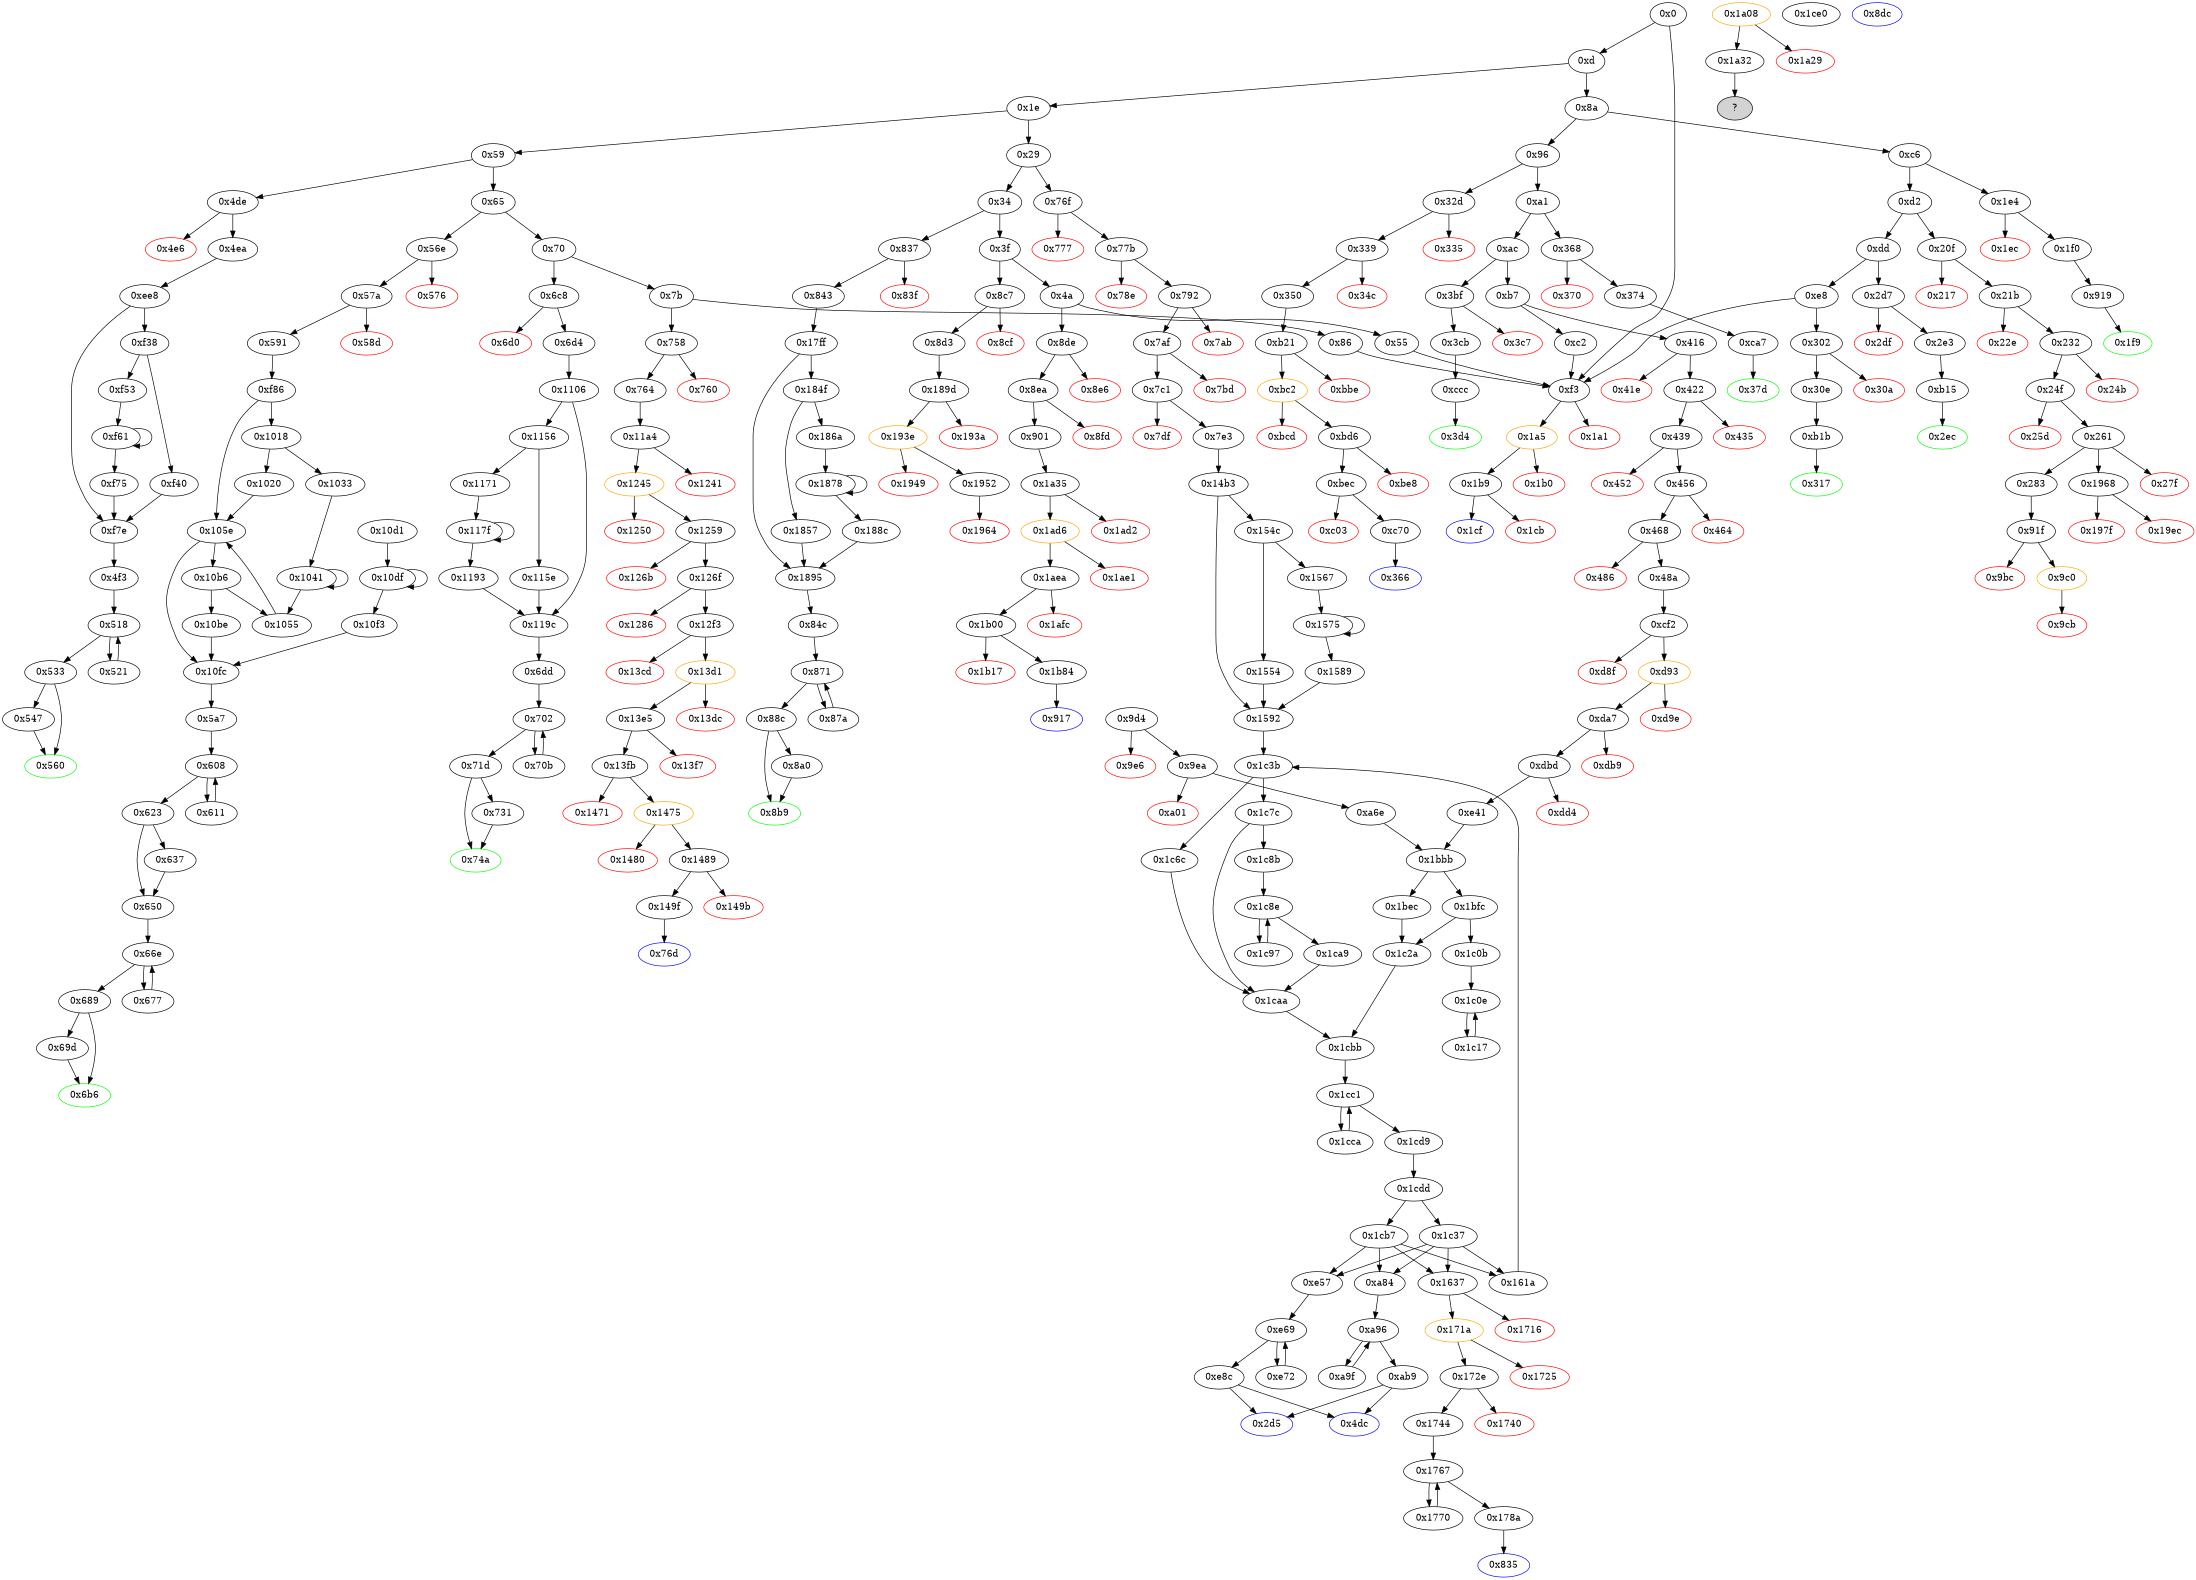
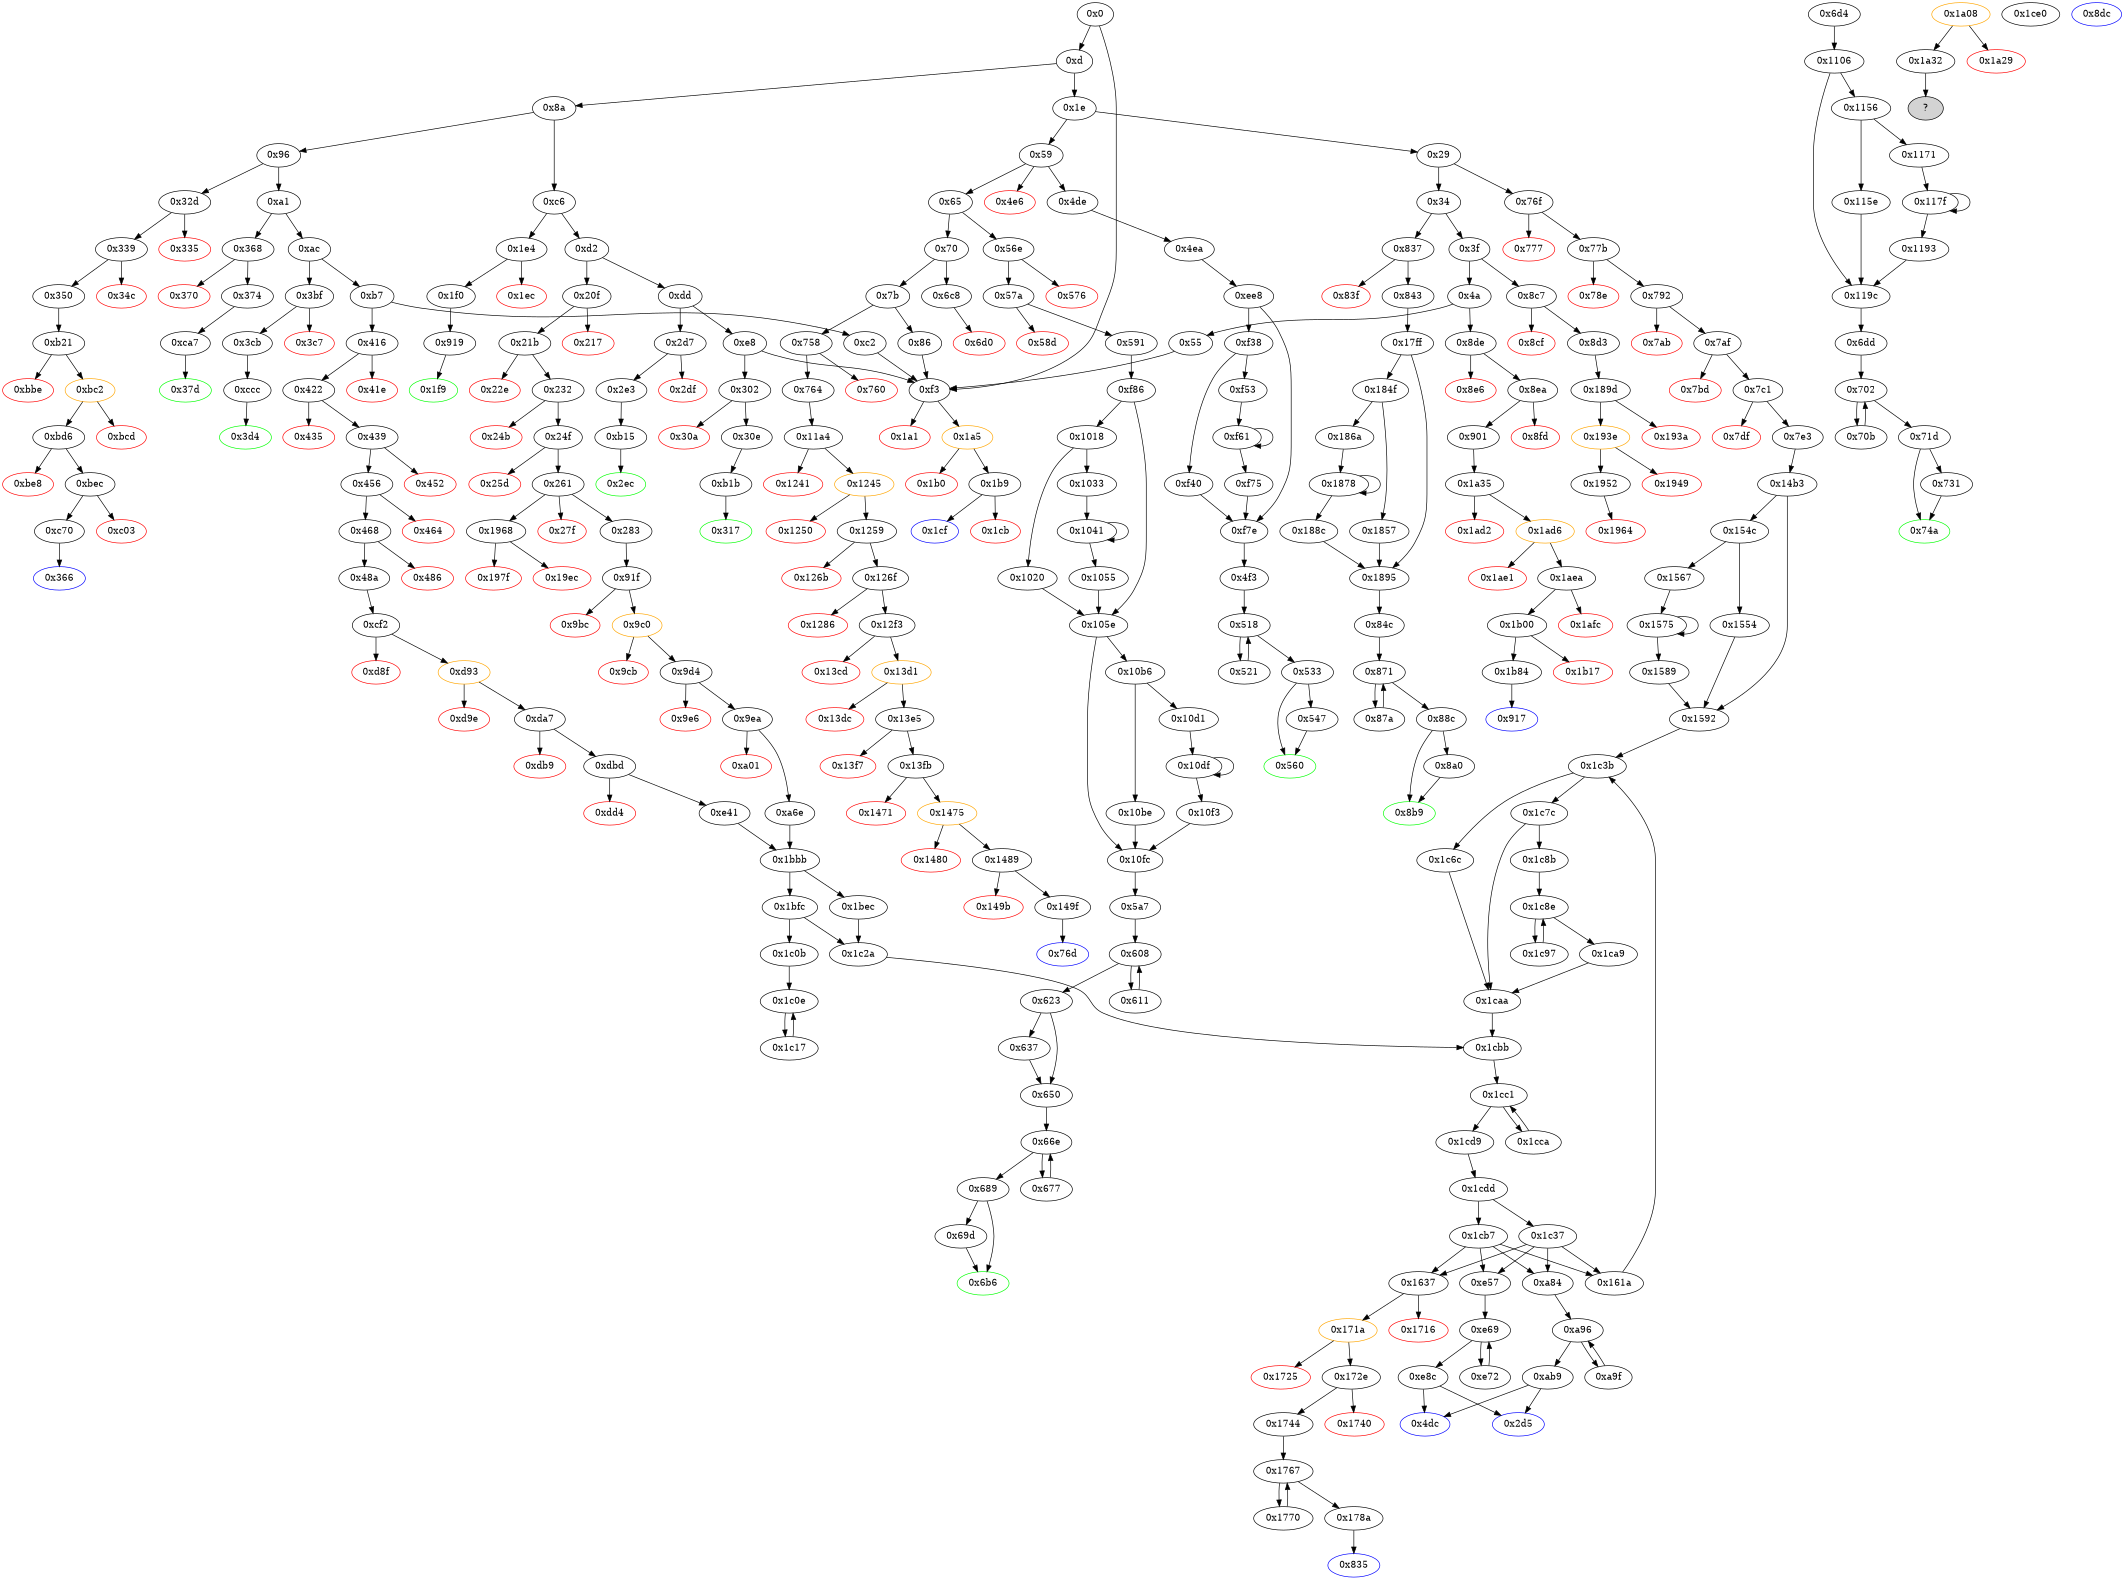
edge "0x4de" -> "0x4e6": now "0x59" -> "0x4e6"
edge "0x6c8" -> "0x6d4": removed
edge "0x10b6" -> "0x1055": now "0x10b6" -> "0x10d1"
edge "0x9c0" -> "0x9d4": added
